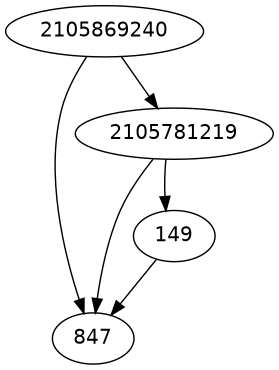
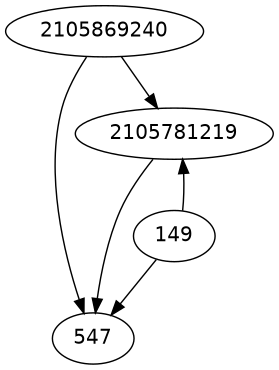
edge "2105781219" -> "149": reversed
node "847": label "847" -> "547"
